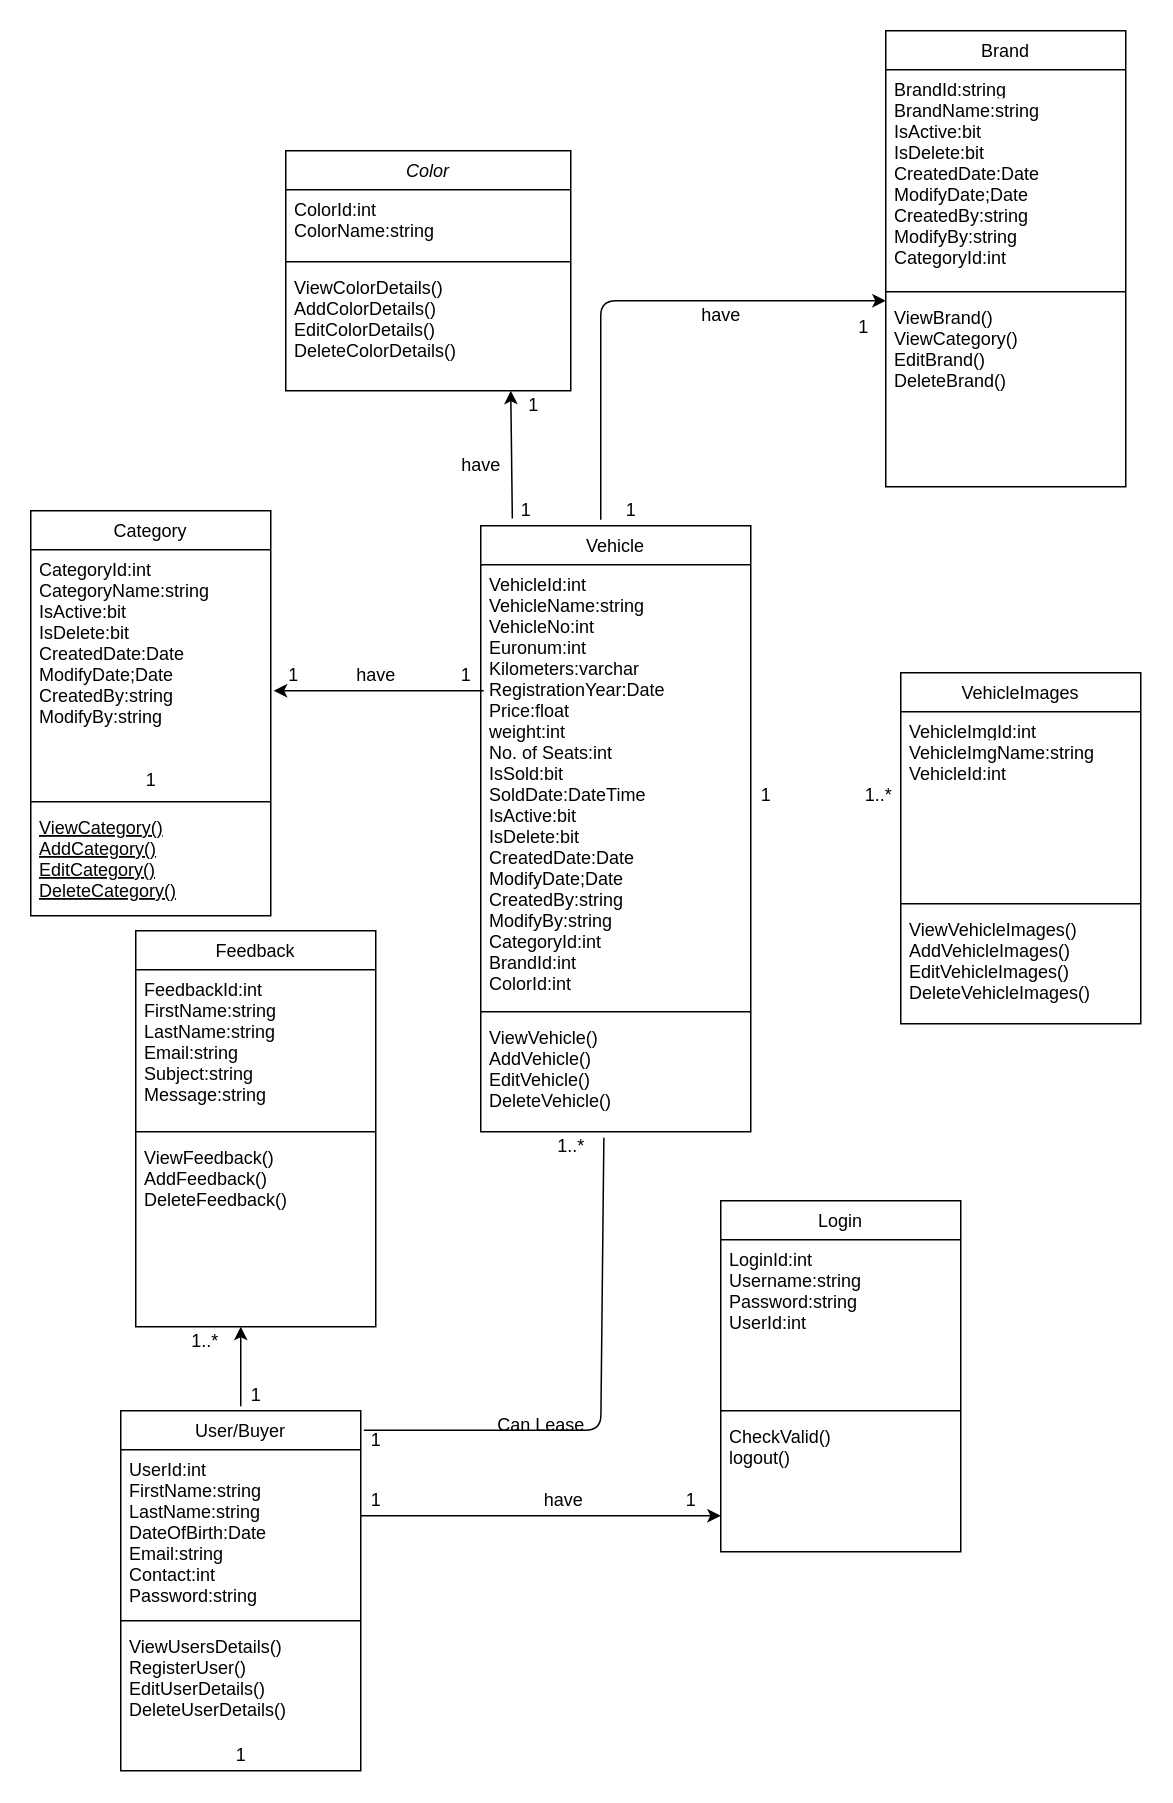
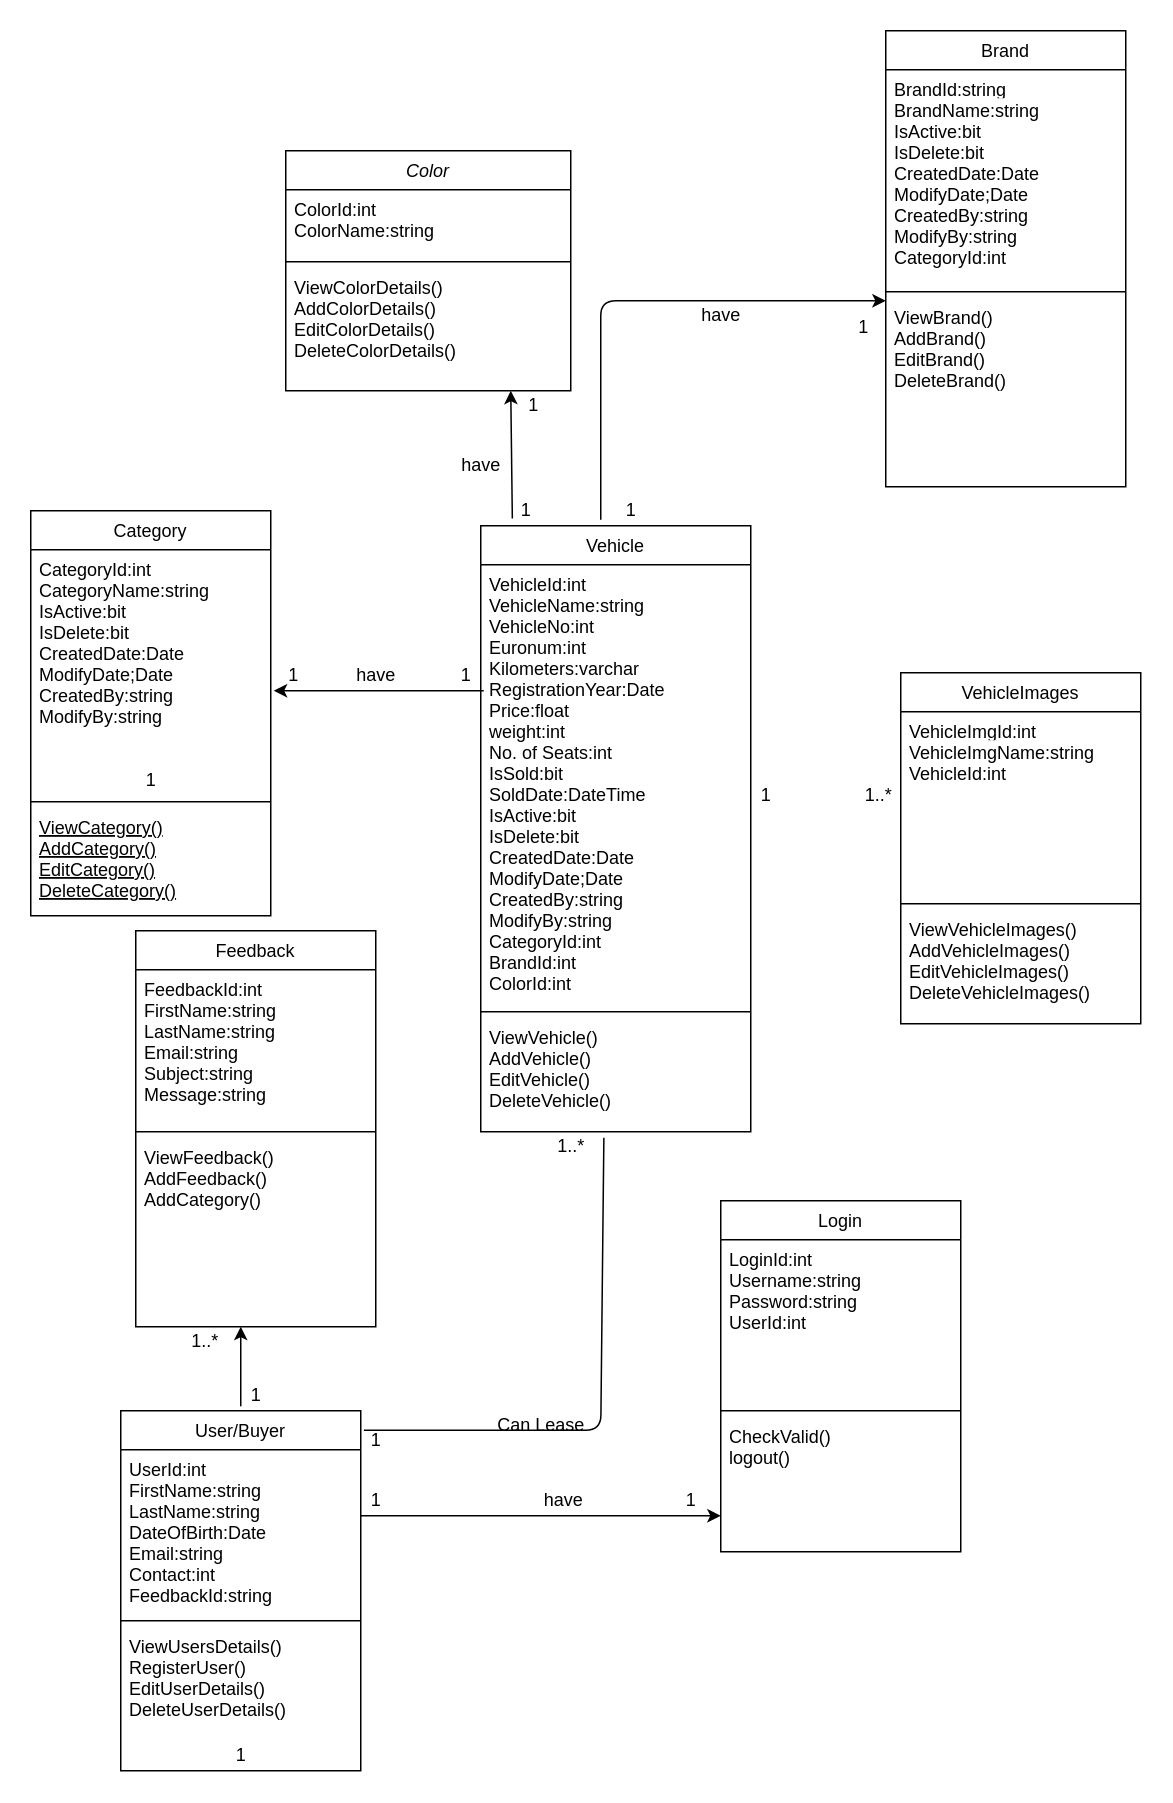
node "ViewBrand() ViewCategory() EditBrand() DeleteBrand()": label "ViewBrand() ViewCategory() EditBrand() DeleteBrand()" -> "ViewBrand() AddBrand() EditBrand() DeleteBrand()"
node "ViewFeedback() AddFeedback() DeleteFeedback()": label "ViewFeedback() AddFeedback() DeleteFeedback()" -> "ViewFeedback() AddFeedback() AddCategory()"
node "UserId:int FirstName:string LastName:string DateOfBirth:Date Email:string Contact:int Password:string": label "UserId:int FirstName:string LastName:string DateOfBirth:Date Email:string Contact:int Password:string" -> "UserId:int FirstName:string LastName:string DateOfBirth:Date Email:string Contact:int FeedbackId:string"
